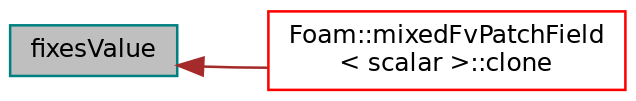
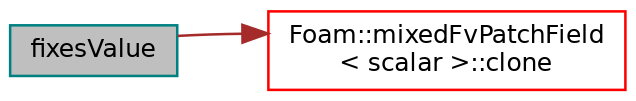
edge "Foam::mixedFvPatchField < scalar >::clone" -> "fixesValue": reversed
